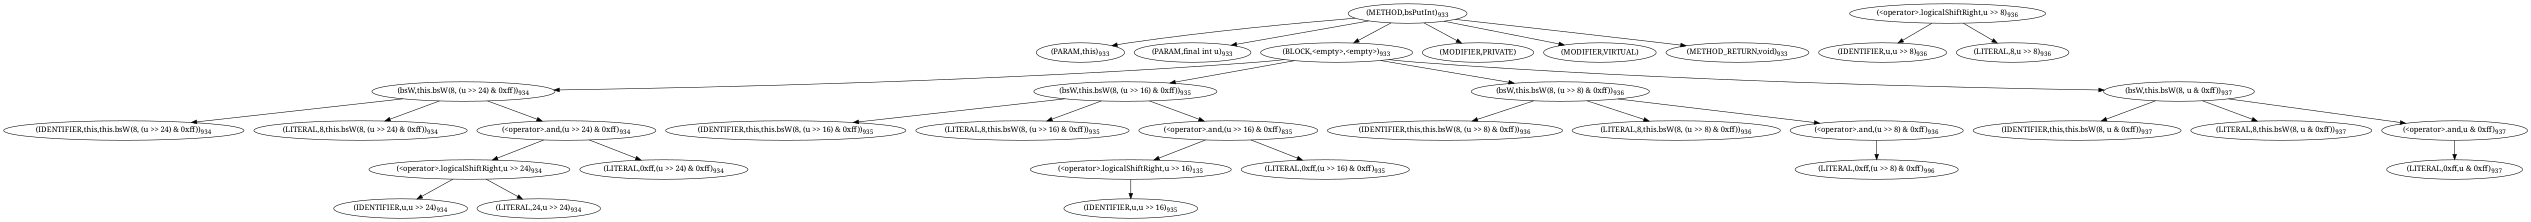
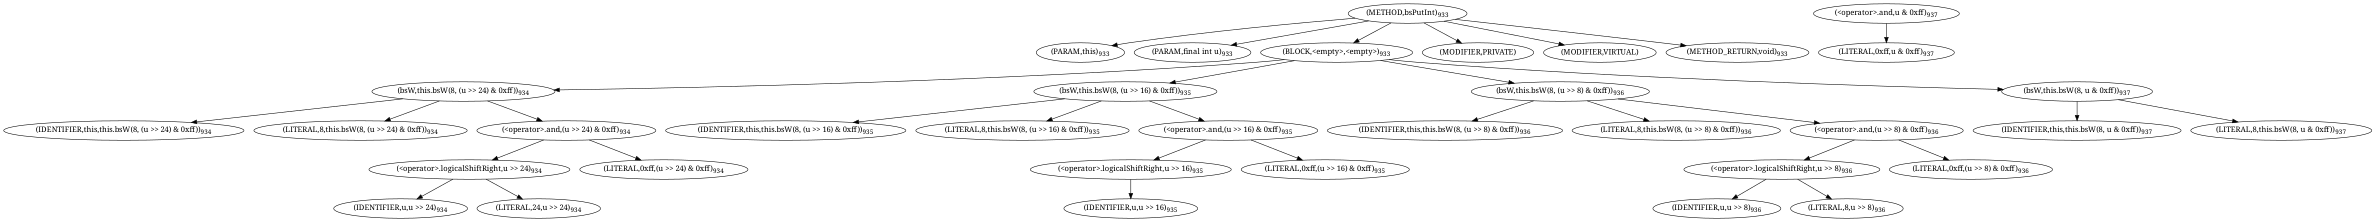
edge "(bsW,this.bsW(8, u & 0xff))" -> "(<operator>.and,u & 0xff)": removed
node "(<operator>.and,(u >> 16) & 0xff)": text "835" -> "935"
edge "(<operator>.and,(u >> 8) & 0xff)" -> "(<operator>.logicalShiftRight,u >> 8)": added
node "(<operator>.logicalShiftRight,u >> 16)": text "135" -> "935"
node "(LITERAL,0xff,(u >> 8) & 0xff)": text "996" -> "936"
